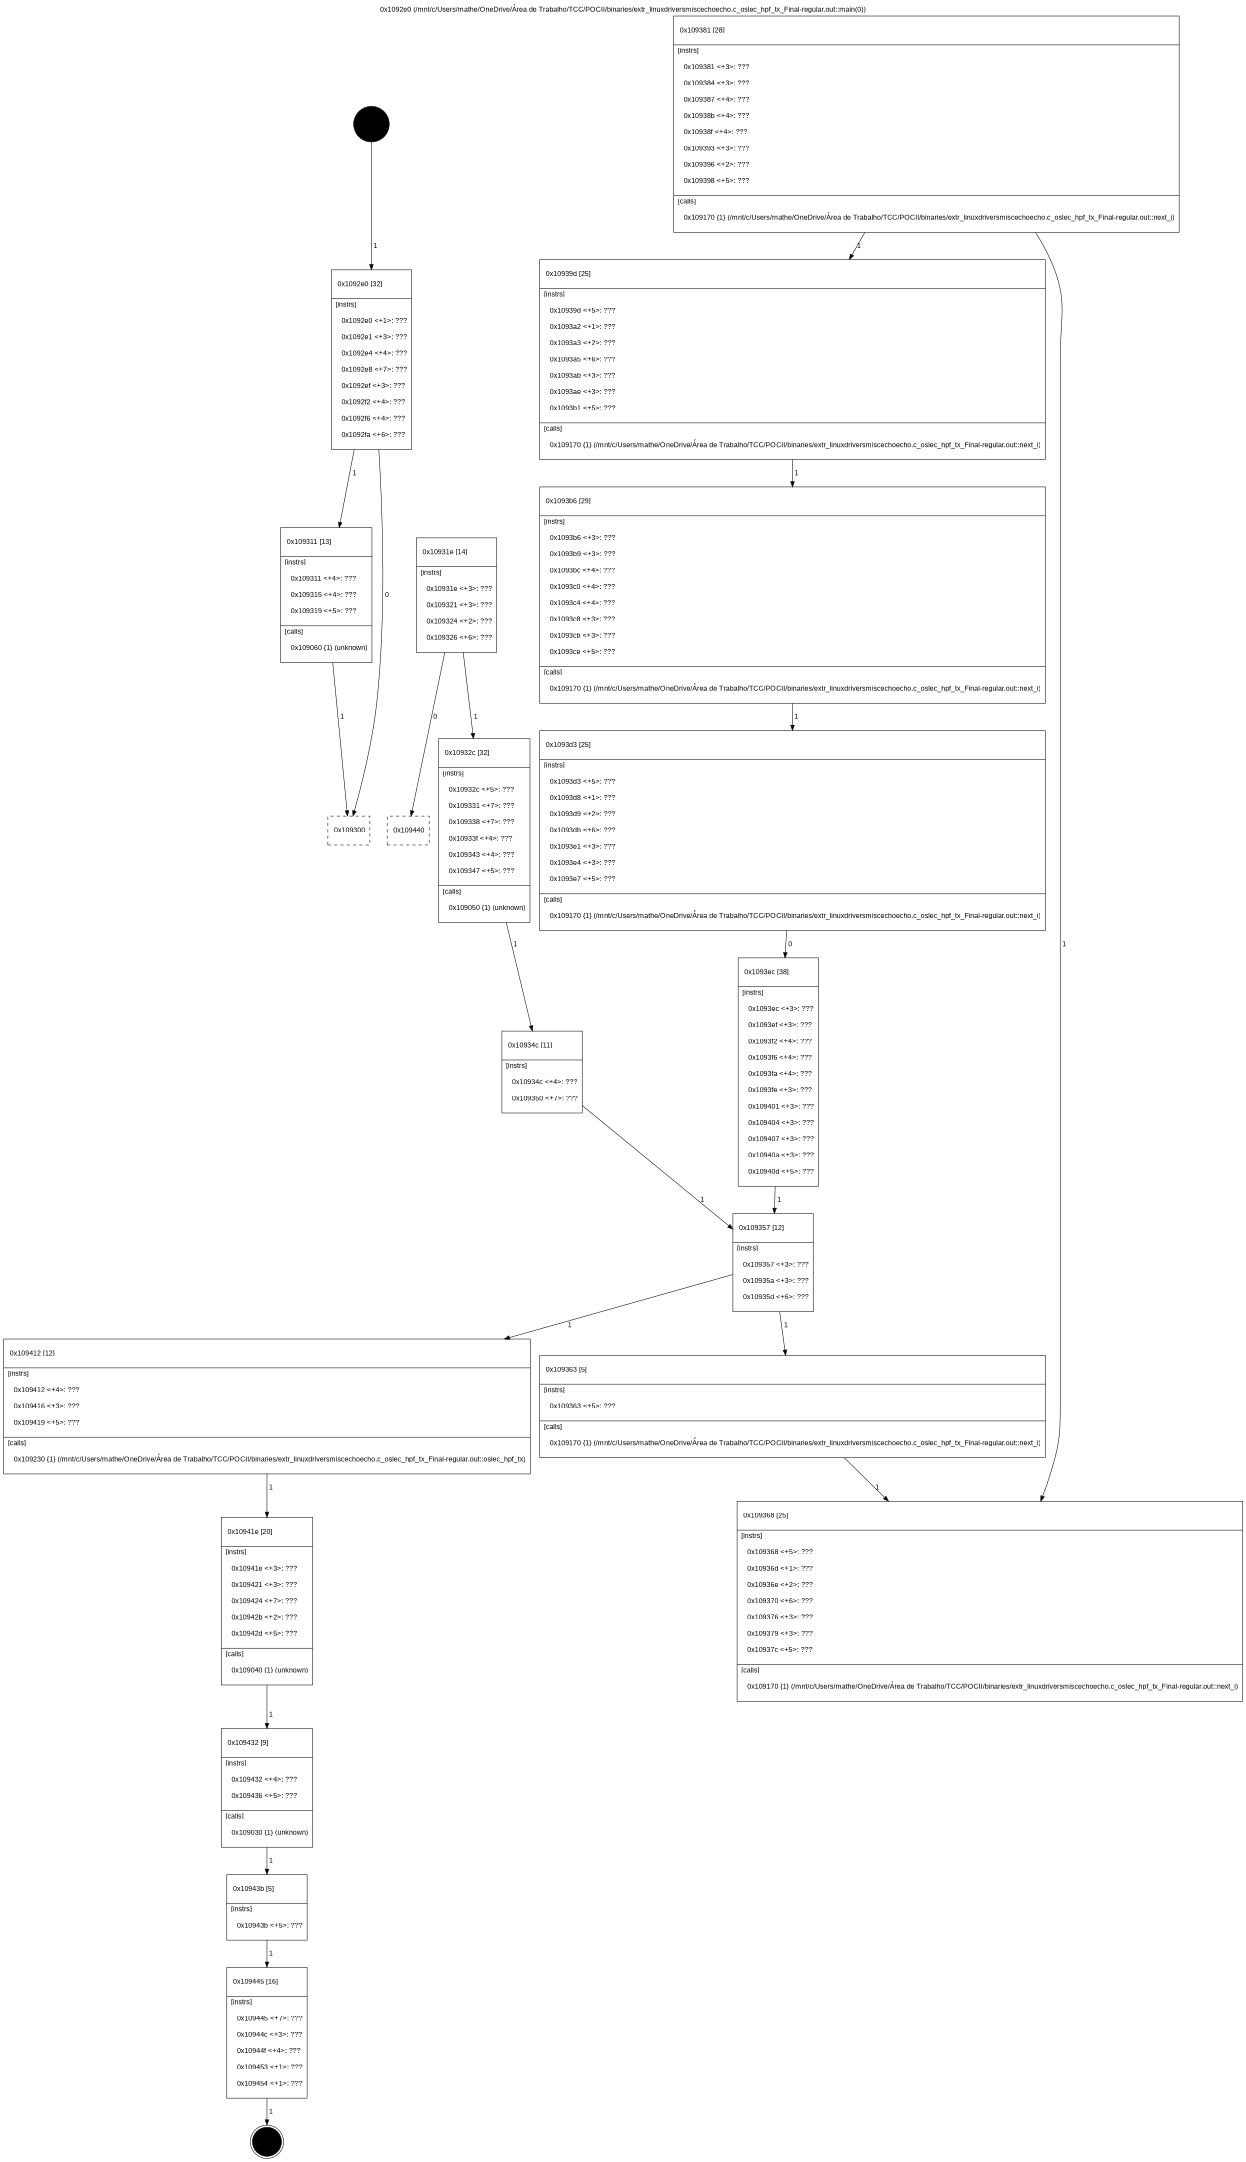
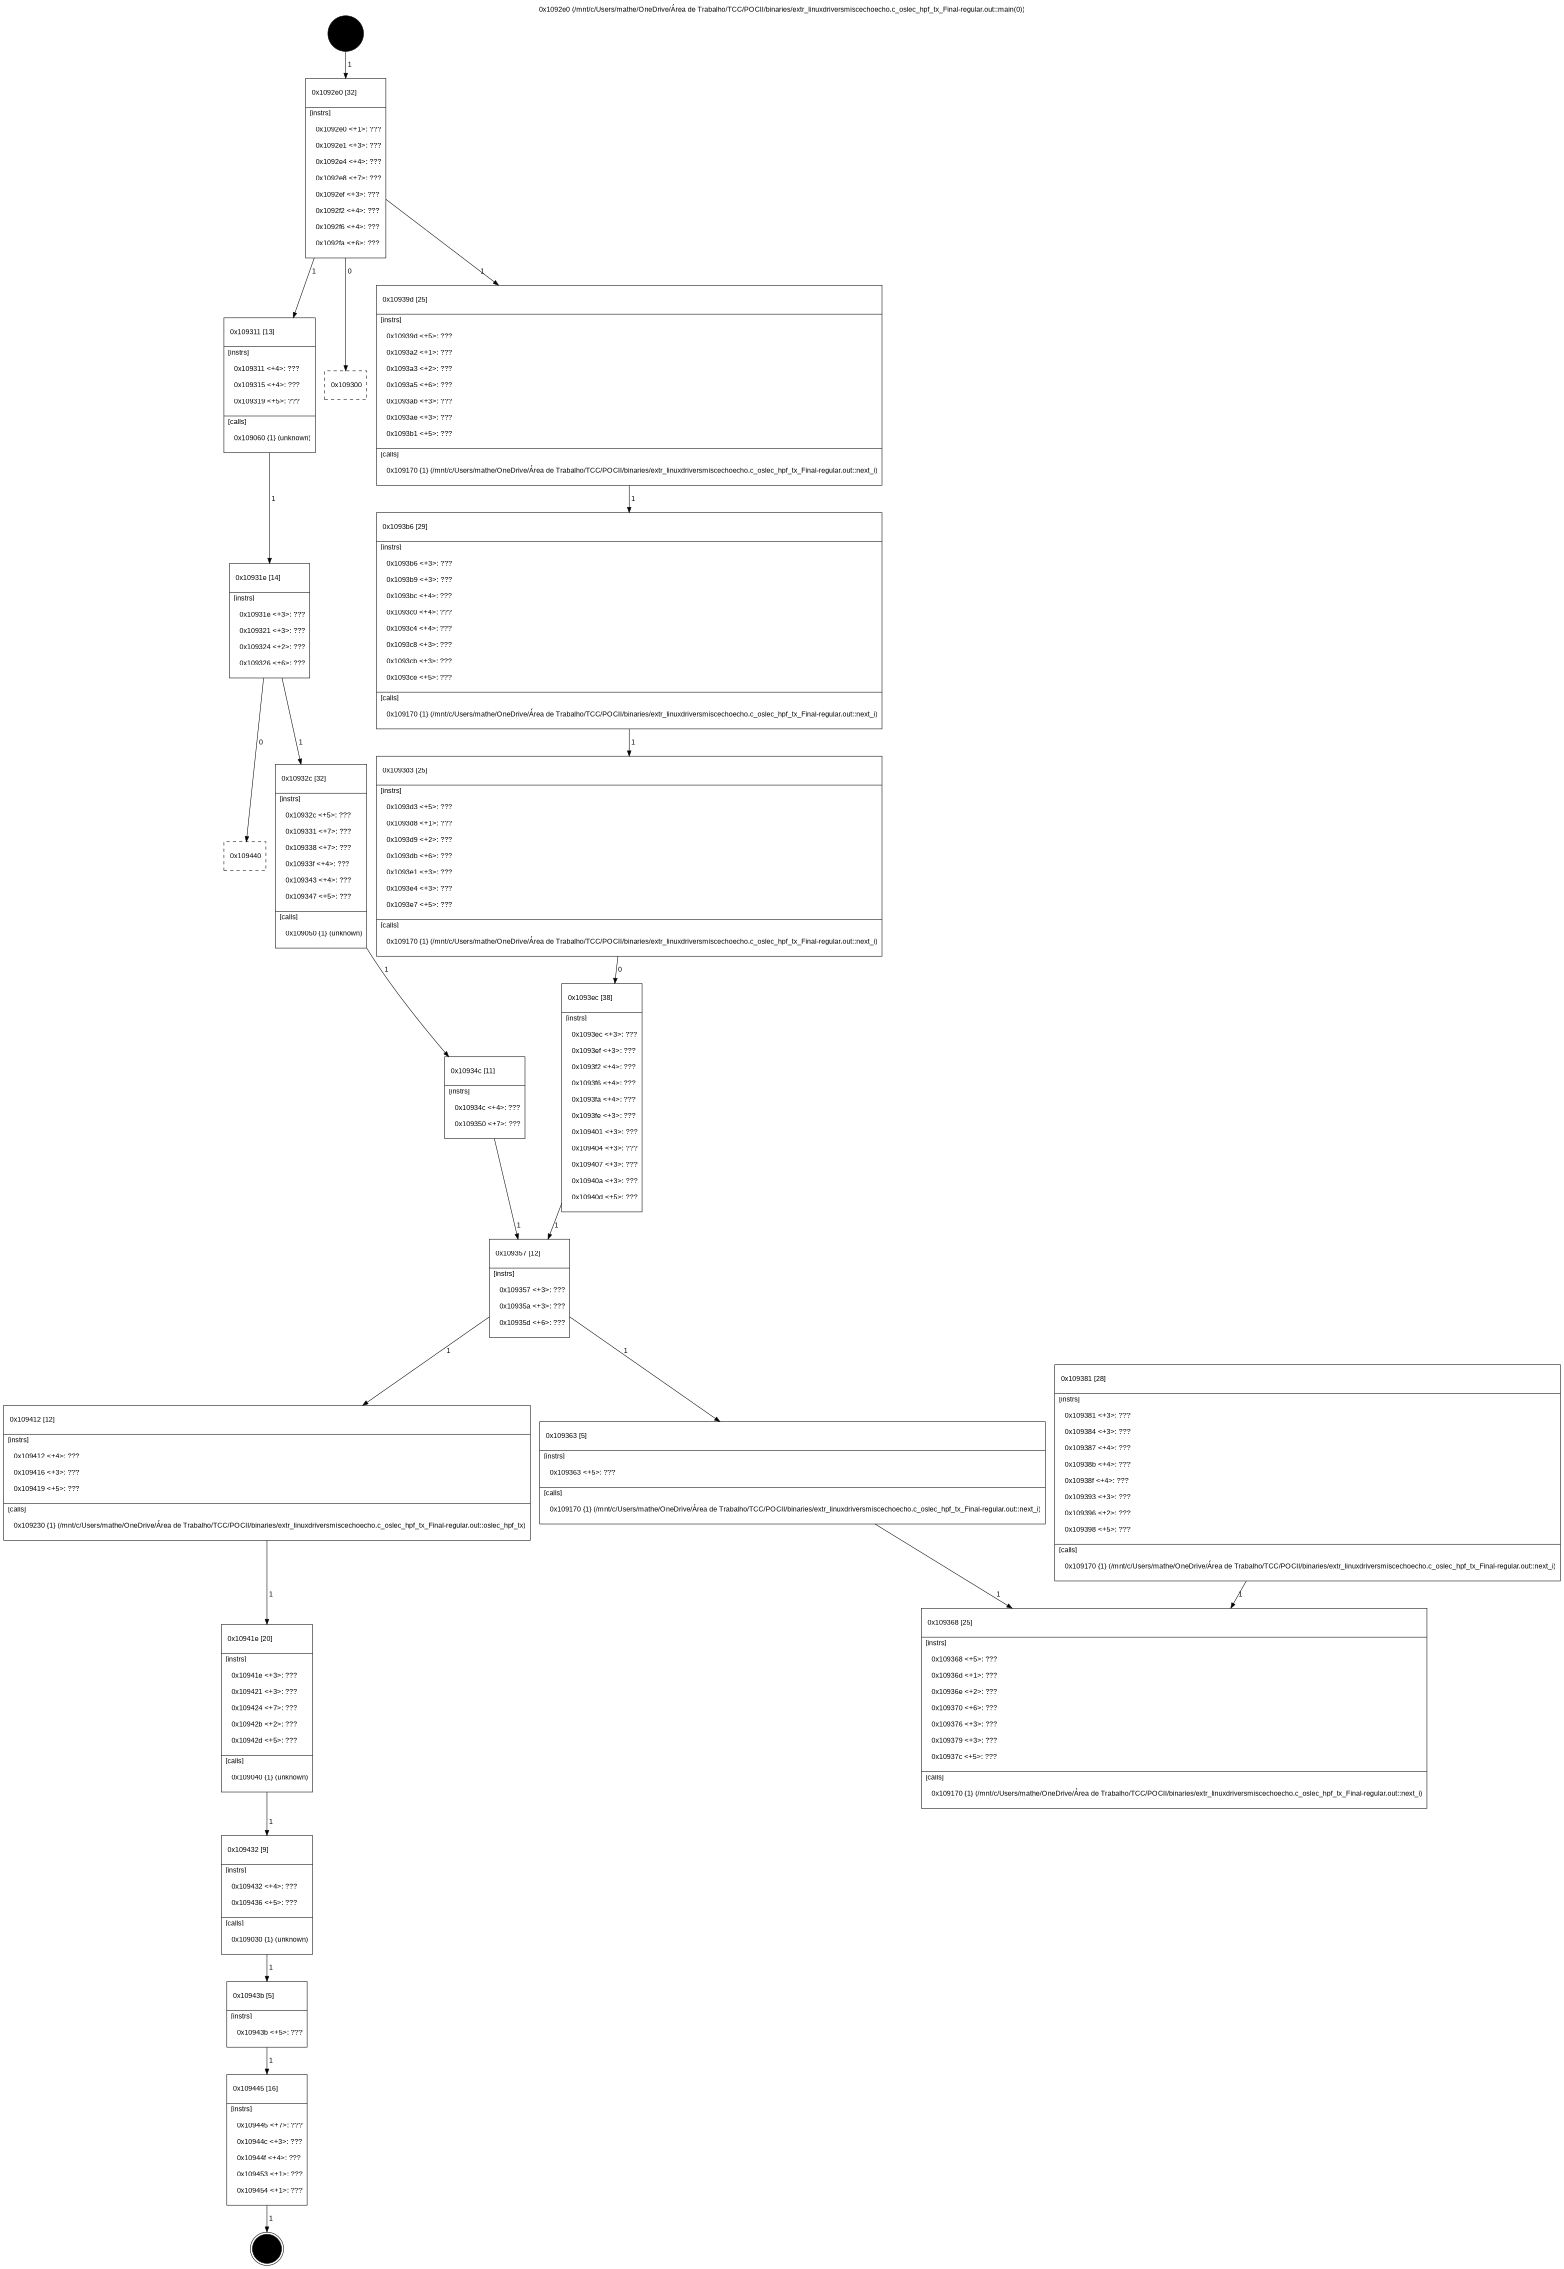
edge "0x109381 [28]" -> "0x10939d [25]": now "0x1092e0 [32]" -> "0x10939d [25]"
edge "0x109311 [13]" -> "0x109300": now "0x109311 [13]" -> "0x10931e [14]"
